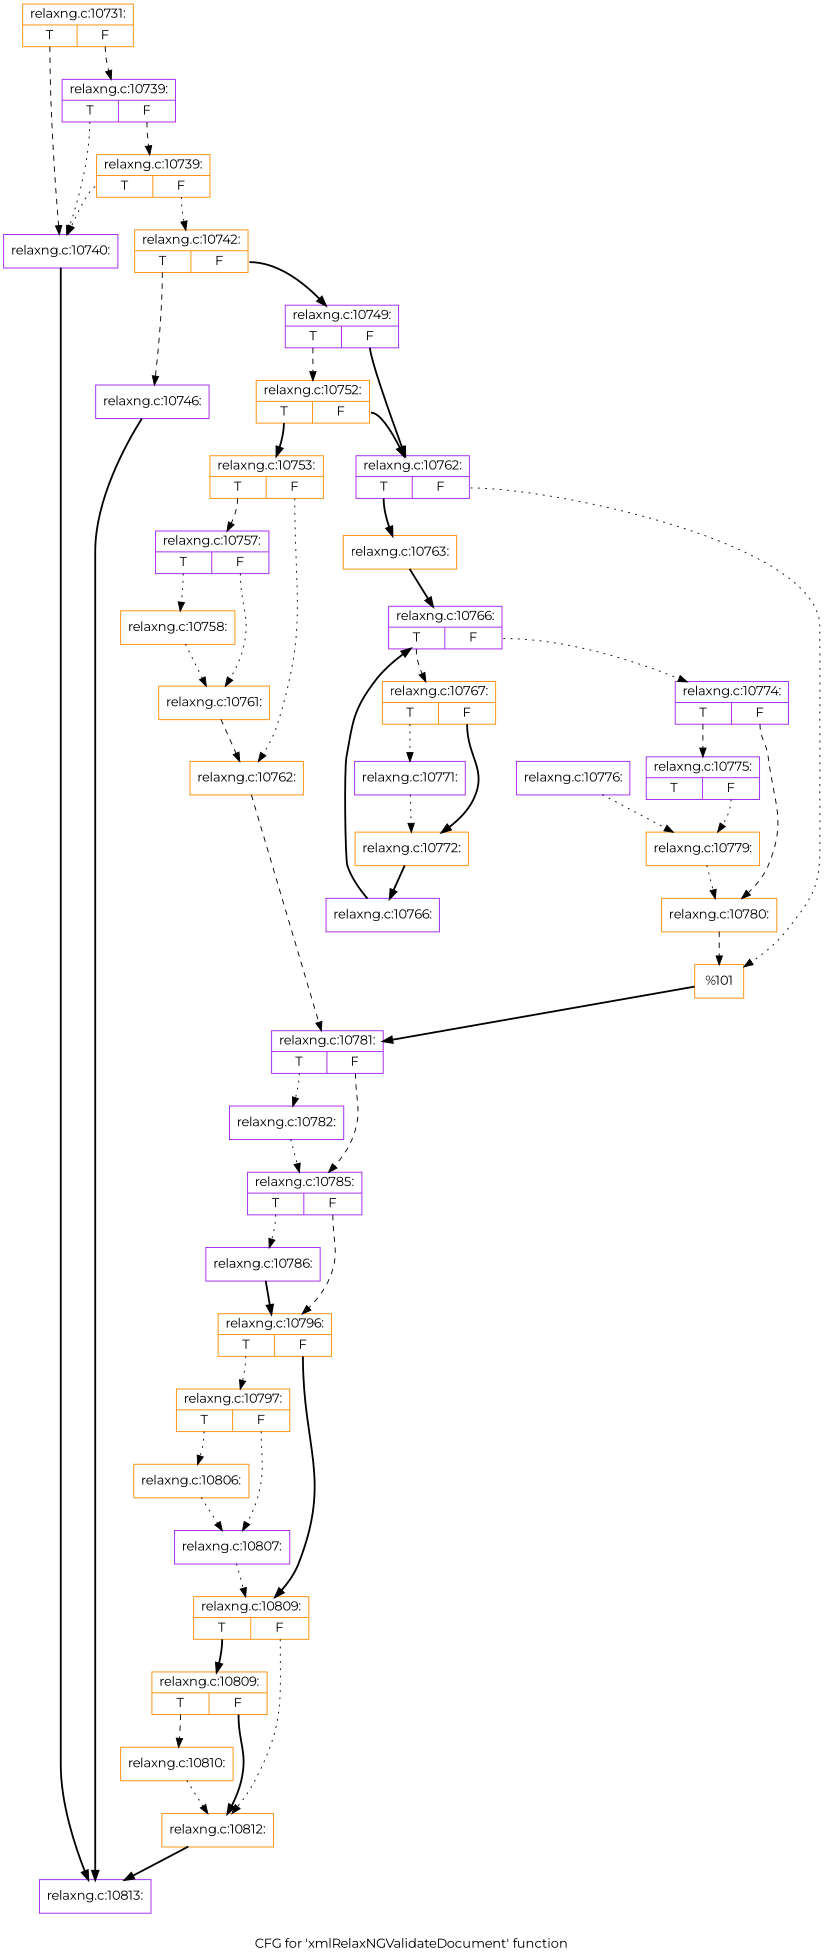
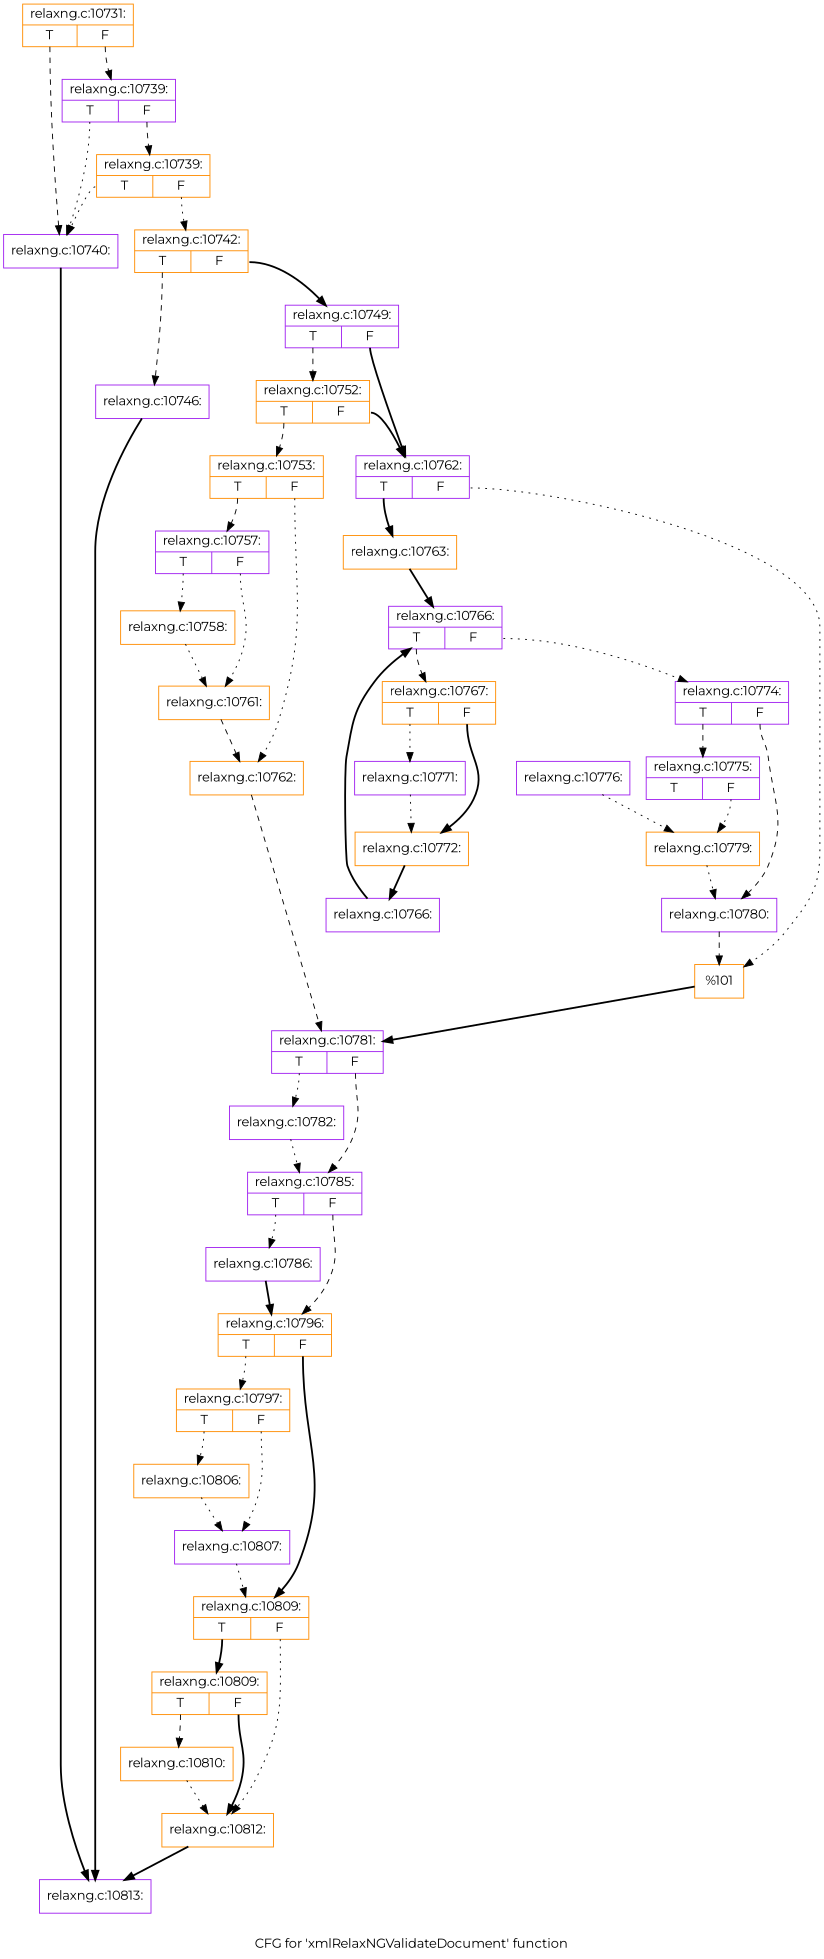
edge "relaxng.c:10752:" -> "relaxng.c:10753:": style bold -> dashed
node "relaxng.c:10780:": color darkorange -> purple
